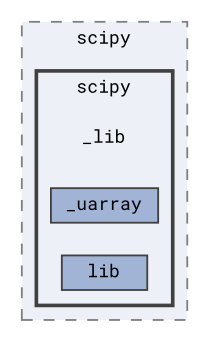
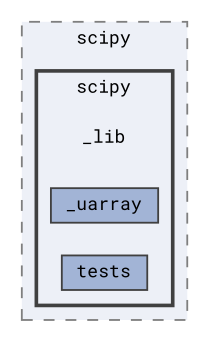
node "lib": label "lib" -> "tests"
